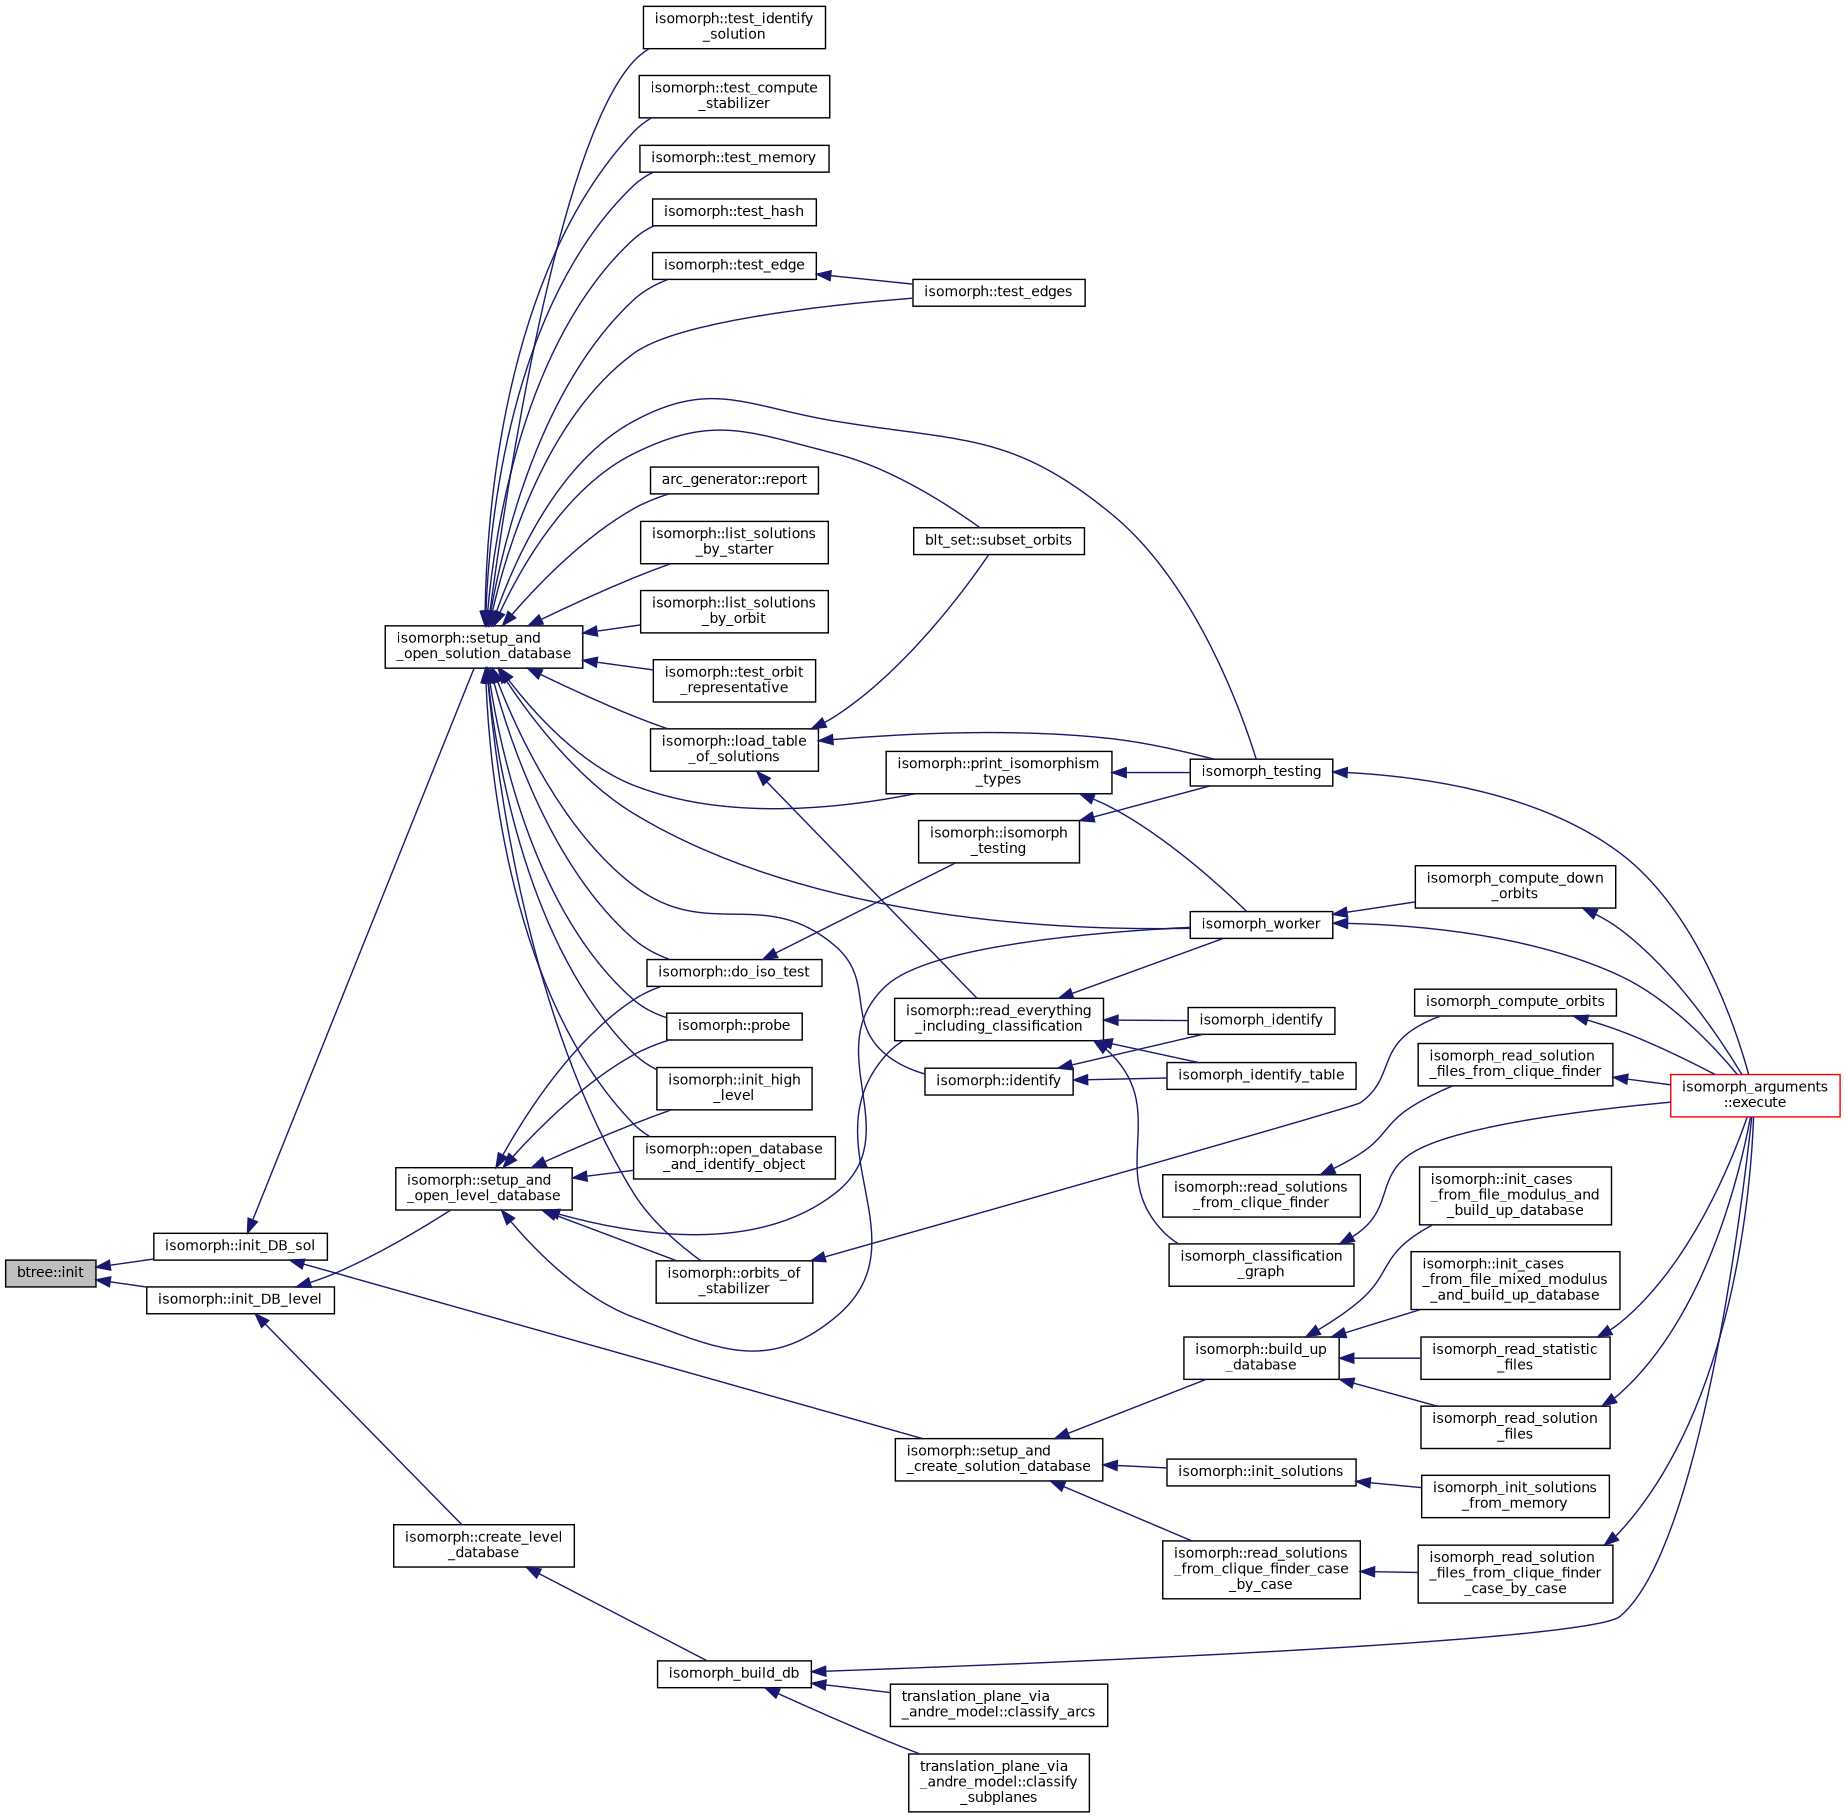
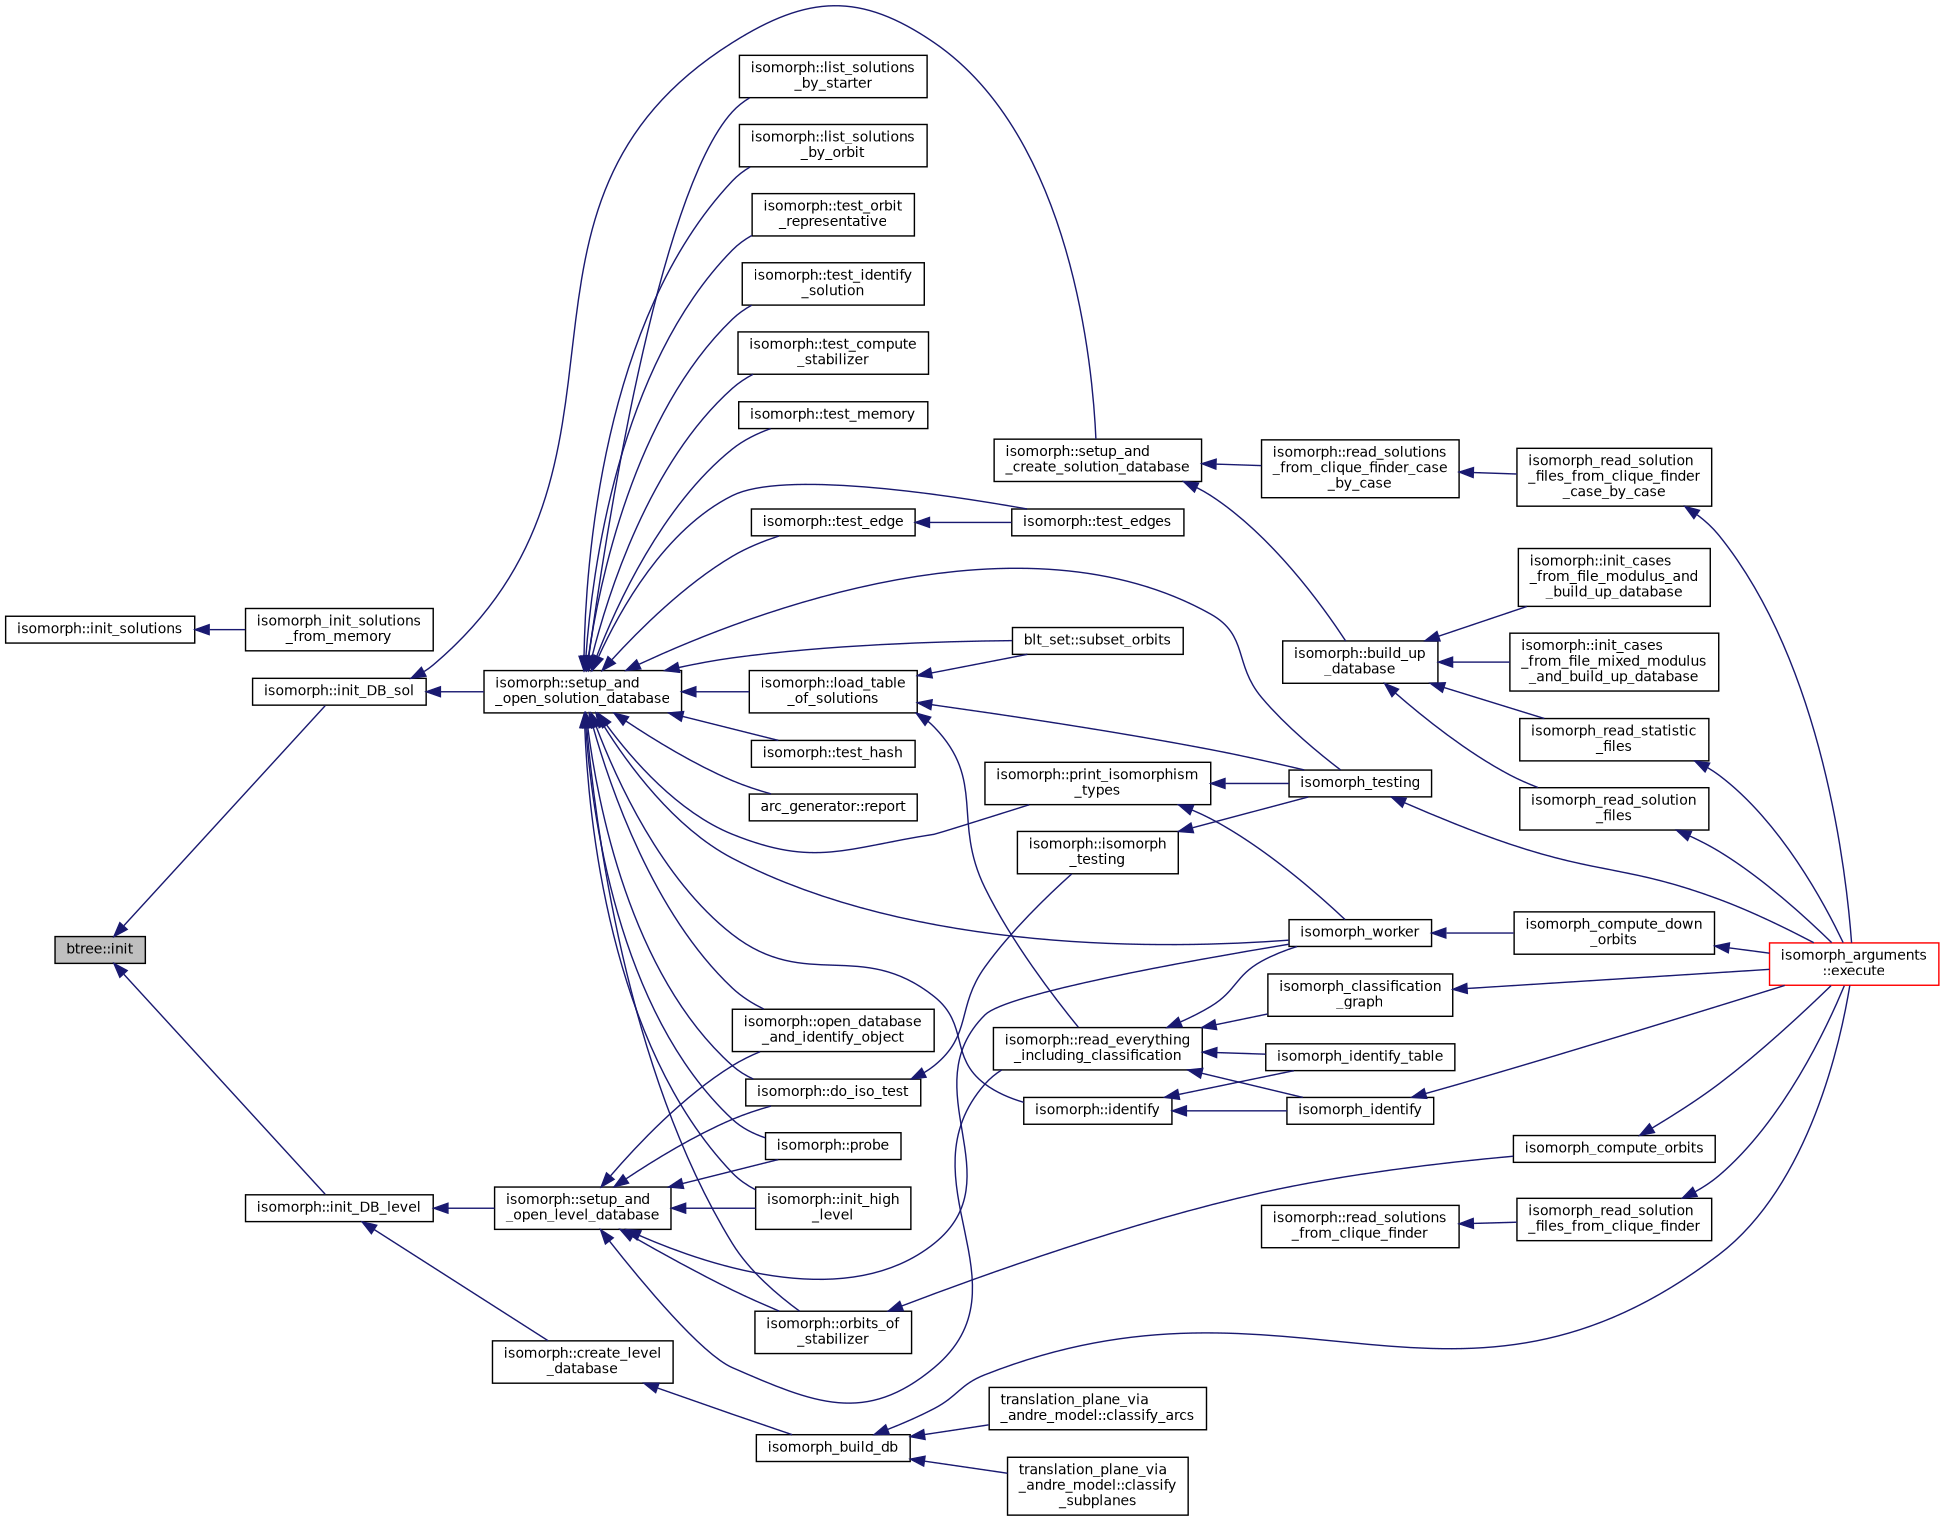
edge "isomorph_arguments ::execute" -> "isomorph_worker": now "isomorph_arguments ::execute" -> "isomorph_identify"
edge "isomorph::init_solutions" -> "isomorph::setup_and _create_solution_database": removed
